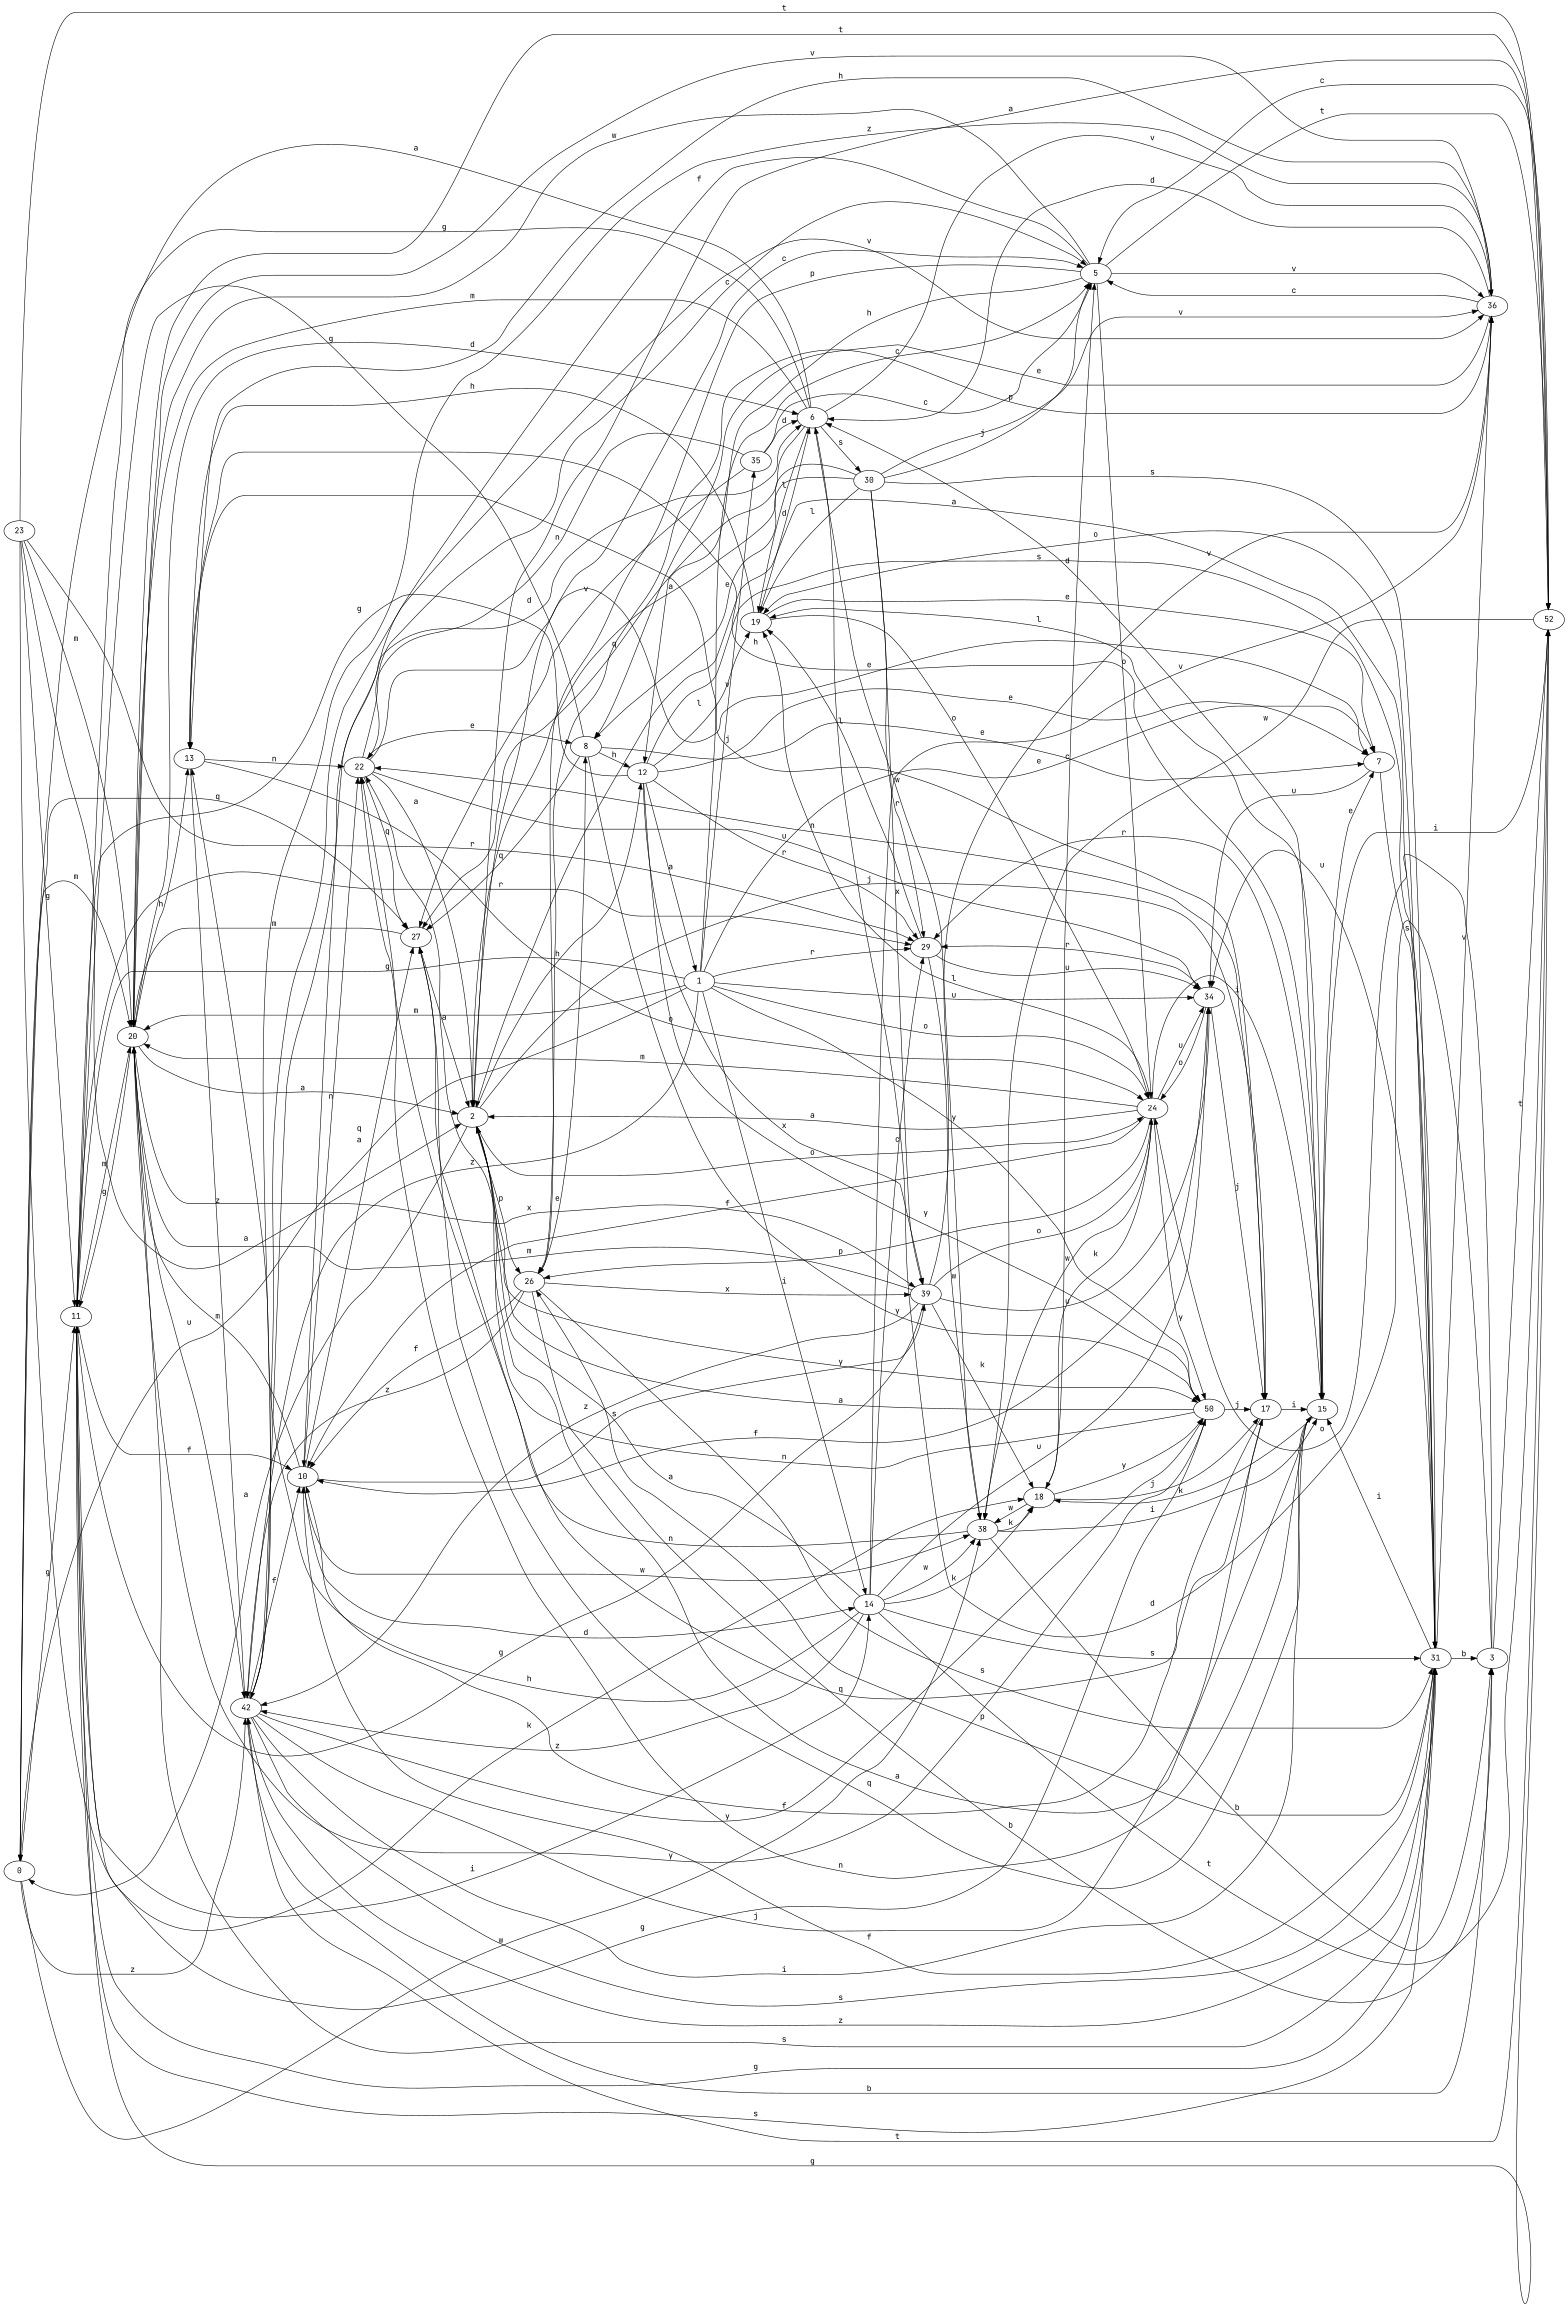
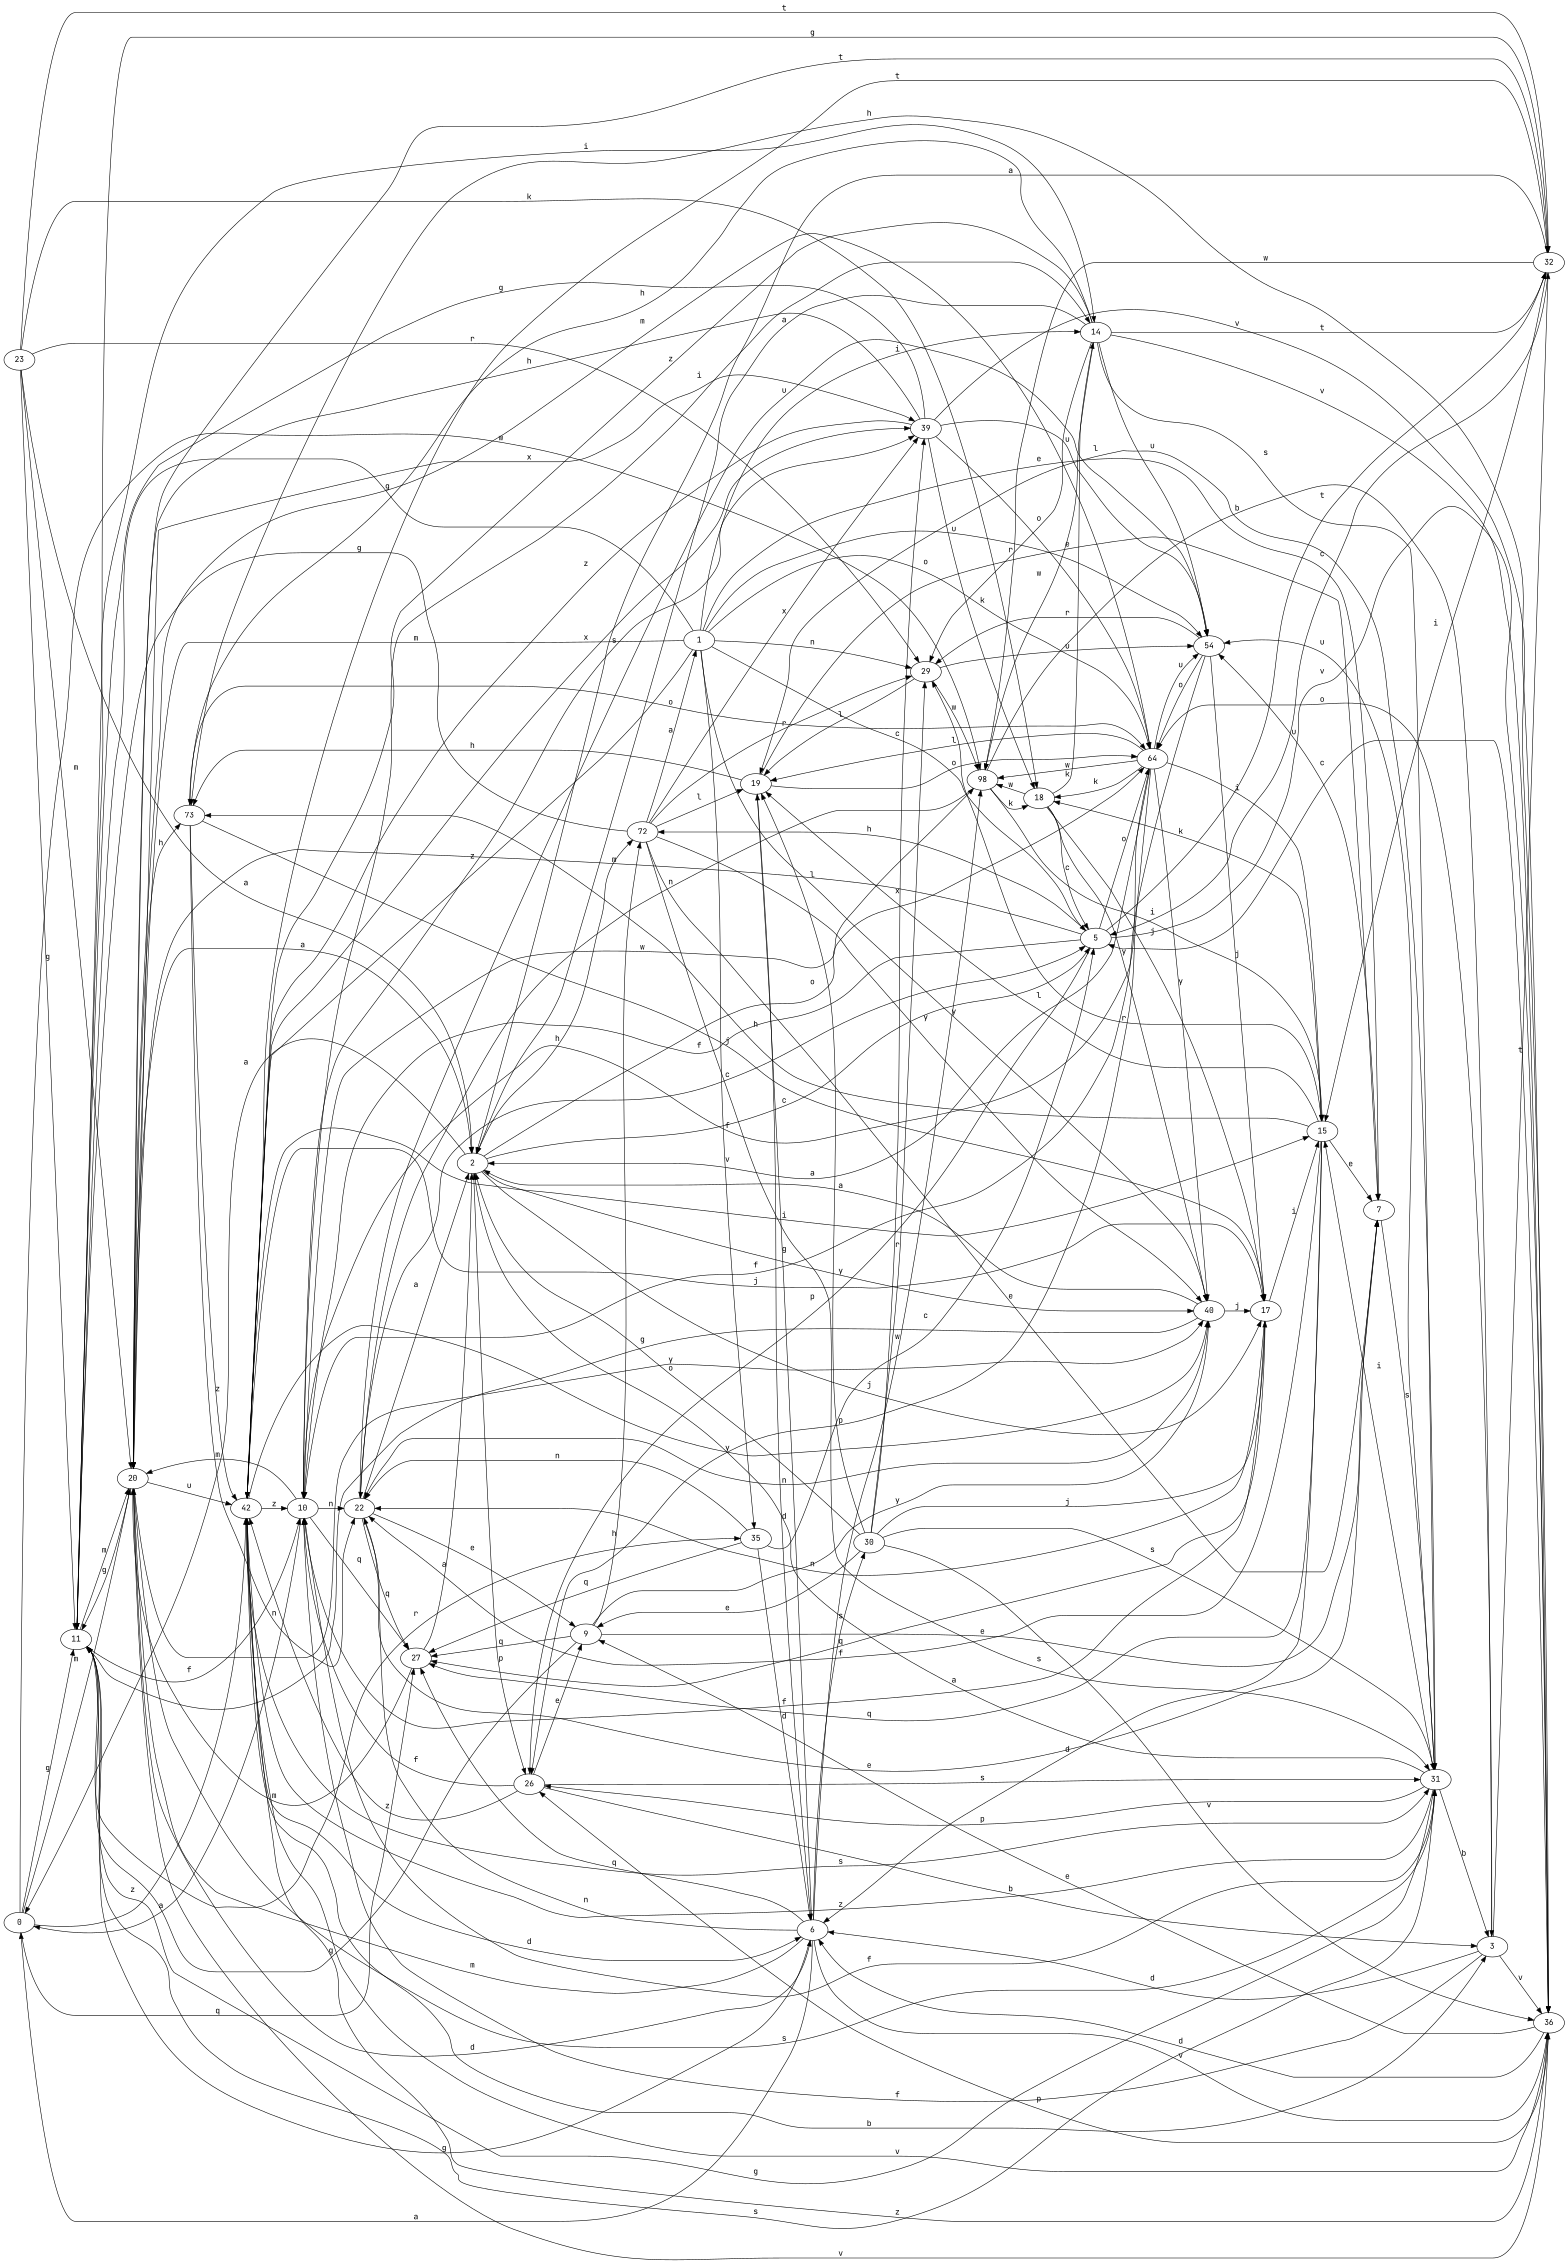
edge "5" -> "20": label "w" -> "m"
edge "30" -> "5": now "30" -> "17"
edge "6" -> "19": label "l" -> "g"
edge "31" -> "19": label "o" -> "l"
edge "30" -> "2": label "a" -> "o"
edge "35" -> "27": label "v" -> "q"
node "52": label "52" -> "32"
node "8": label "8" -> "9"
node "13": label "13" -> "73"
node "12": label "12" -> "72"
edge "11" -> "29": now "11" -> "35"
edge "1" -> "29": label "r" -> "n"
edge "31" -> "36": now "3" -> "36"
node "34": label "34" -> "54"
node "24": label "24" -> "64"
edge "14" -> "29": label "c" -> "r"
edge "39" -> "20": label "m" -> "h"
edge "26" -> "39": now "42" -> "39"
edge "1" -> "0": now "10" -> "0"
node "50": label "50" -> "40"
node "38": label "38" -> "98"
edge "14" -> "18": reversed
edge "42" -> "10": label "f" -> "z"
edge "10" -> "14": label "d" -> "i"
edge "15" -> "2": removed, label "a"
edge "6" -> "22": added, label "n"
edge "15" -> "22": label "n" -> "f"
edge "3" -> "10": added, label "f"
